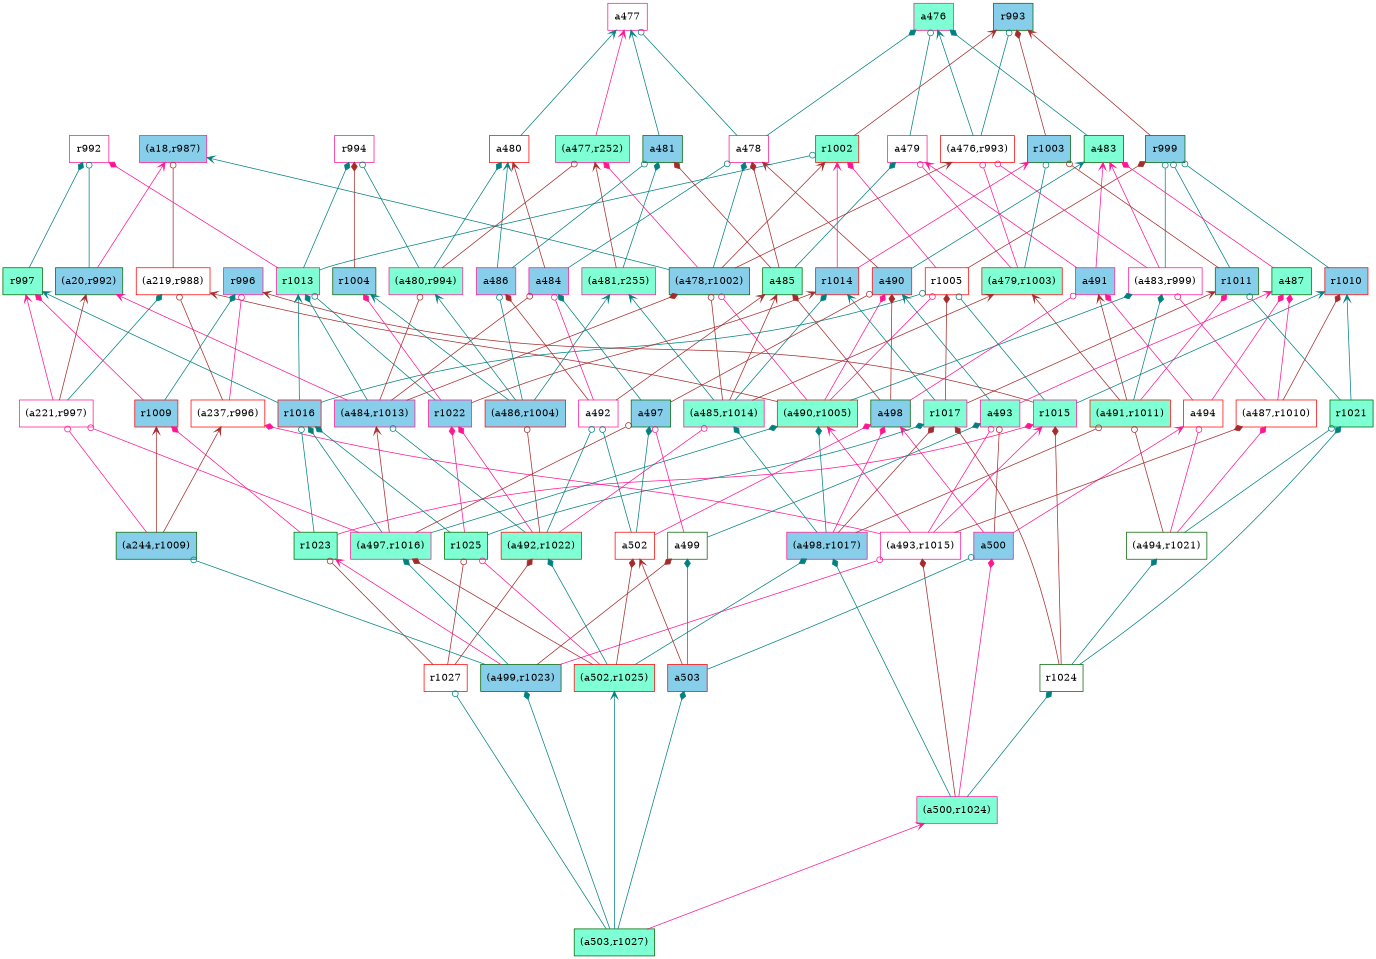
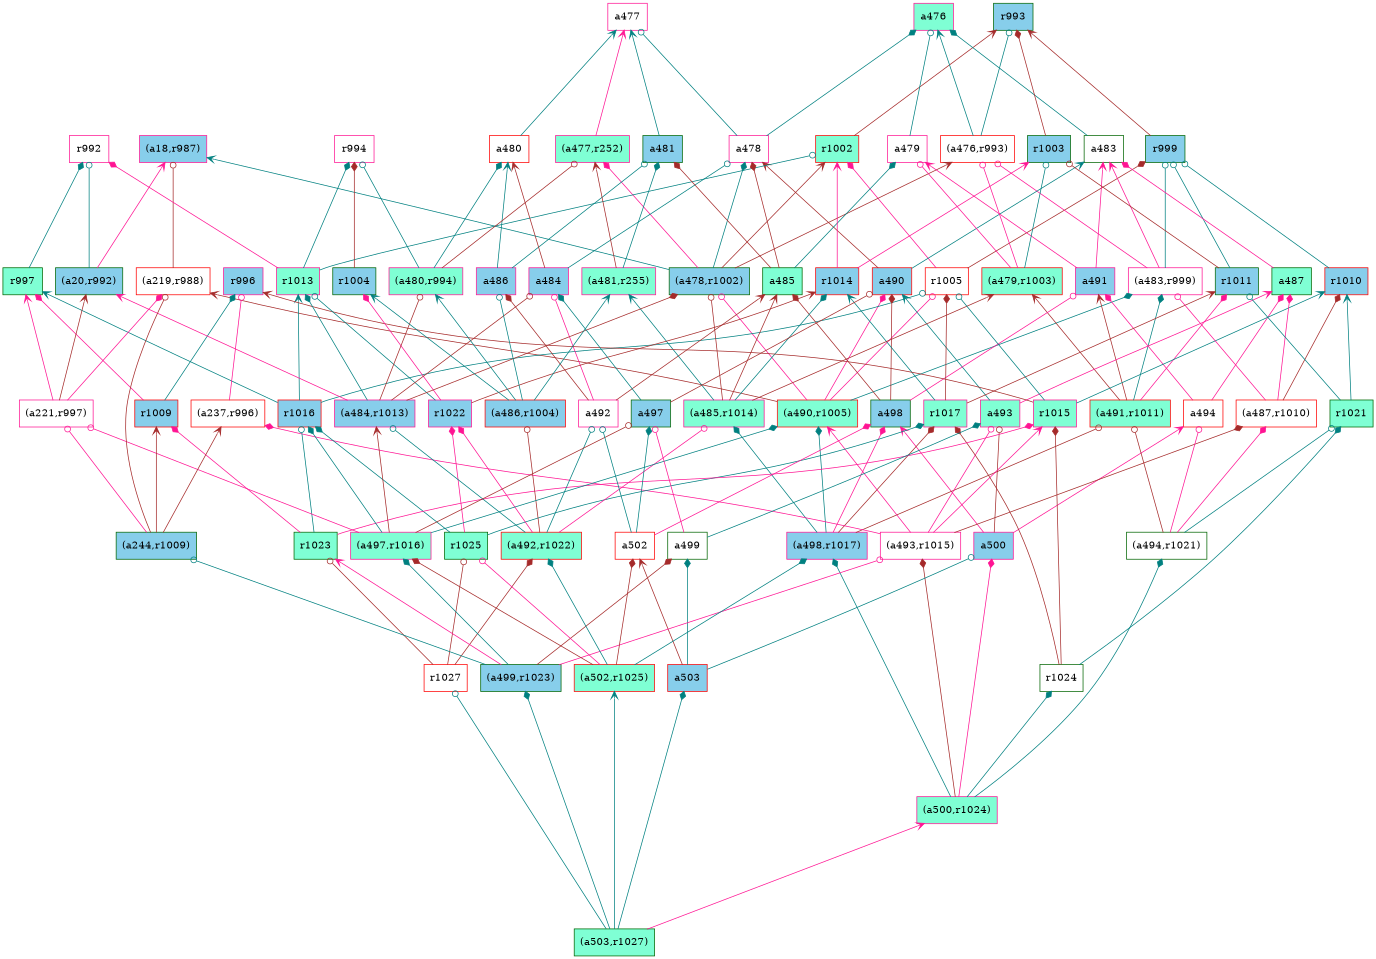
node "a483": fillcolor aquamarine -> white
edge "(a221,r997)" -> "(a219,r988)": color teal -> deeppink
edge "(a237,r996)" -> "(a219,r988)": now "(a244,r1009)" -> "(a219,r988)"
edge "r1024" -> "(a494,r1021)": now "(a500,r1024)" -> "(a494,r1021)"
